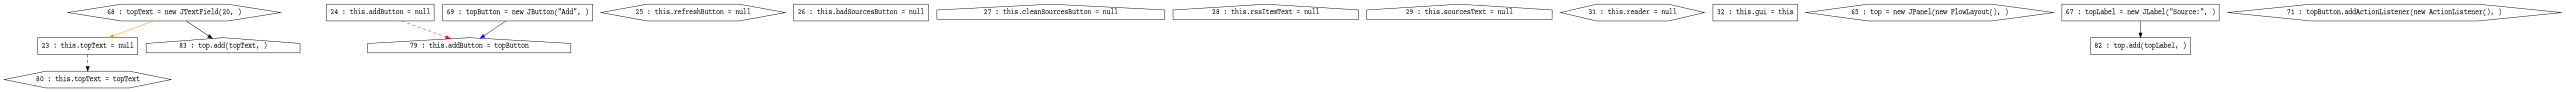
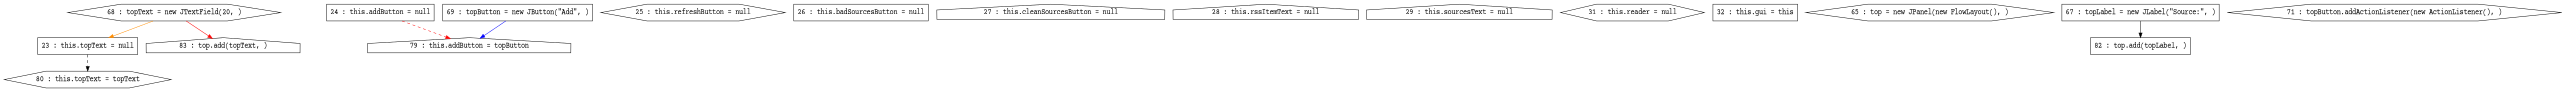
edge "68 : topText = new JTextField(20, )" -> "83 : top.add(topText, )": color black -> red
